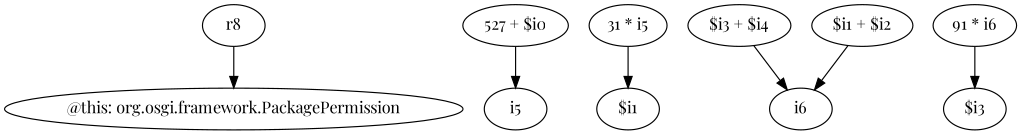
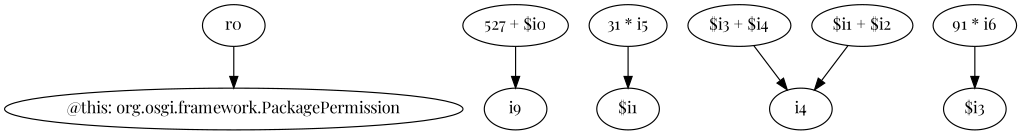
node "r8": label "r8" -> "r0"
node "i5": label "i5" -> "i9"
node "i6": label "i6" -> "i4"
